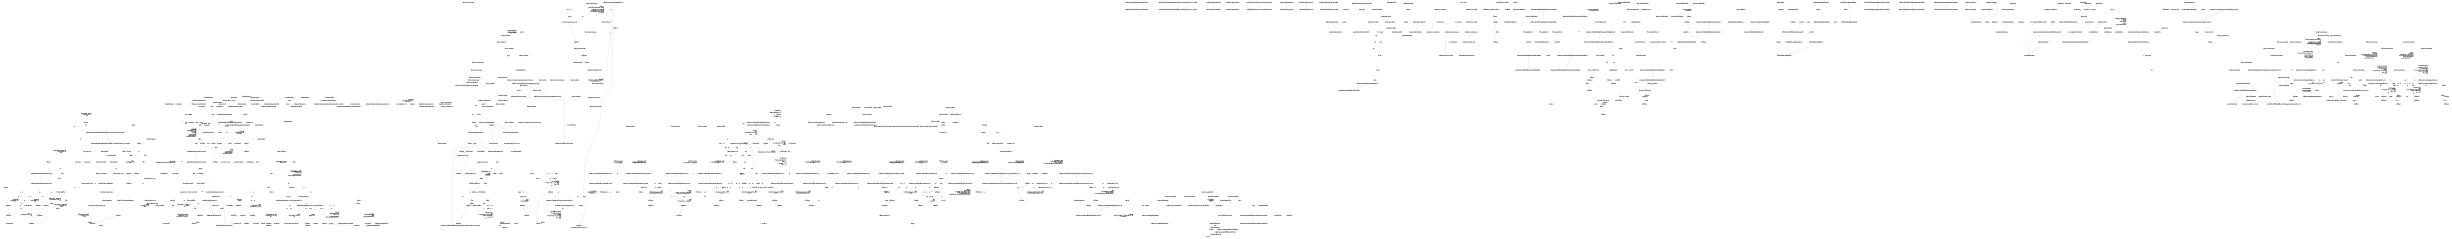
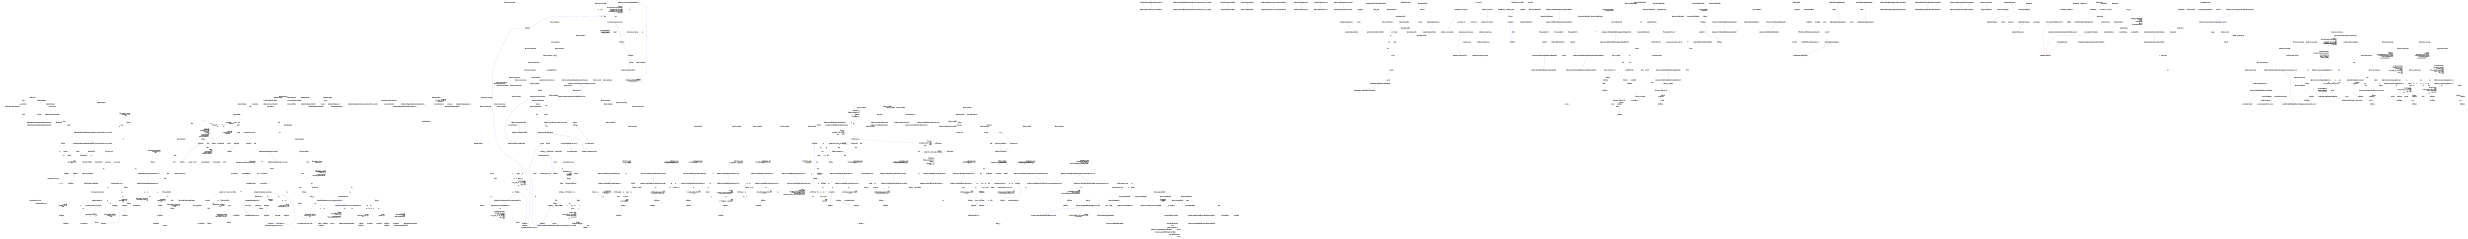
node "Entry Unk.EnlistTransaction": removed
